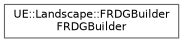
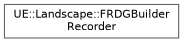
node "UE::Landscape::FRDGBuilder FRDGBuilder": label "UE::Landscape::FRDGBuilder FRDGBuilder" -> "UE::Landscape::FRDGBuilder Recorder"
